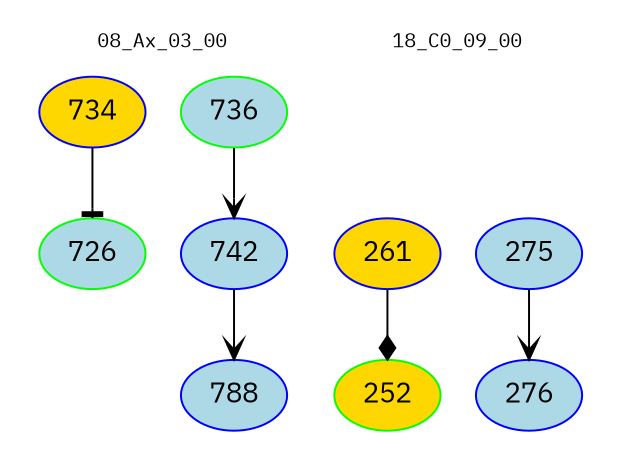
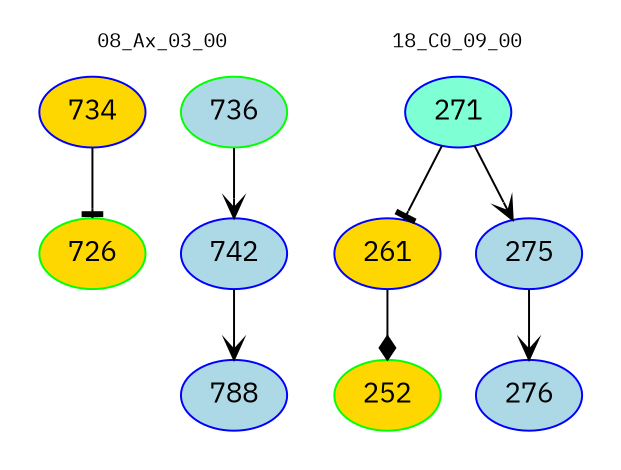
node "271": added
node "726": fillcolor lightblue -> gold
